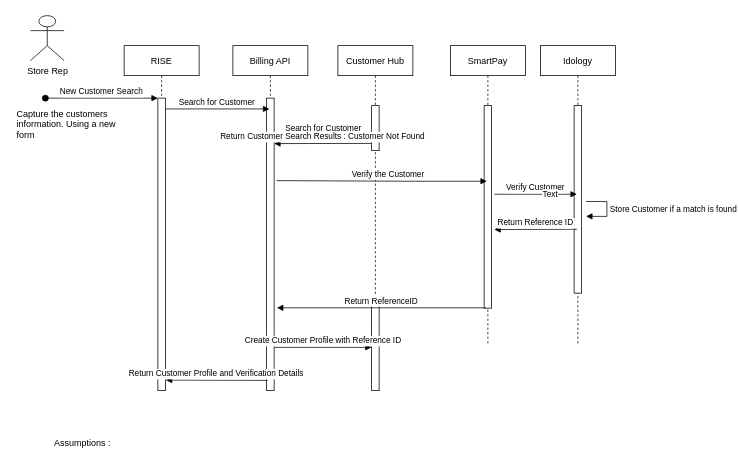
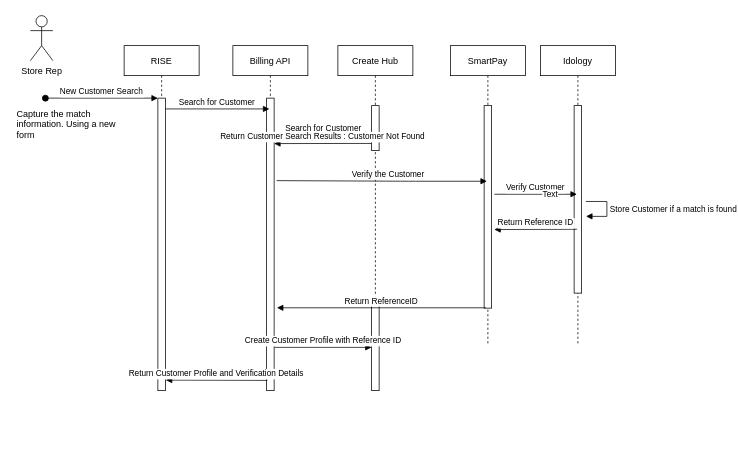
node "Store Rep": size 34x45 -> 23x45
node "Customer Hub": label "Customer Hub" -> "Create Hub"
node "Capture the customers information. Using a new form": label "Capture the customers information. Using a new form" -> "Capture the match information. Using a new form"
node "Assumptions :": removed
